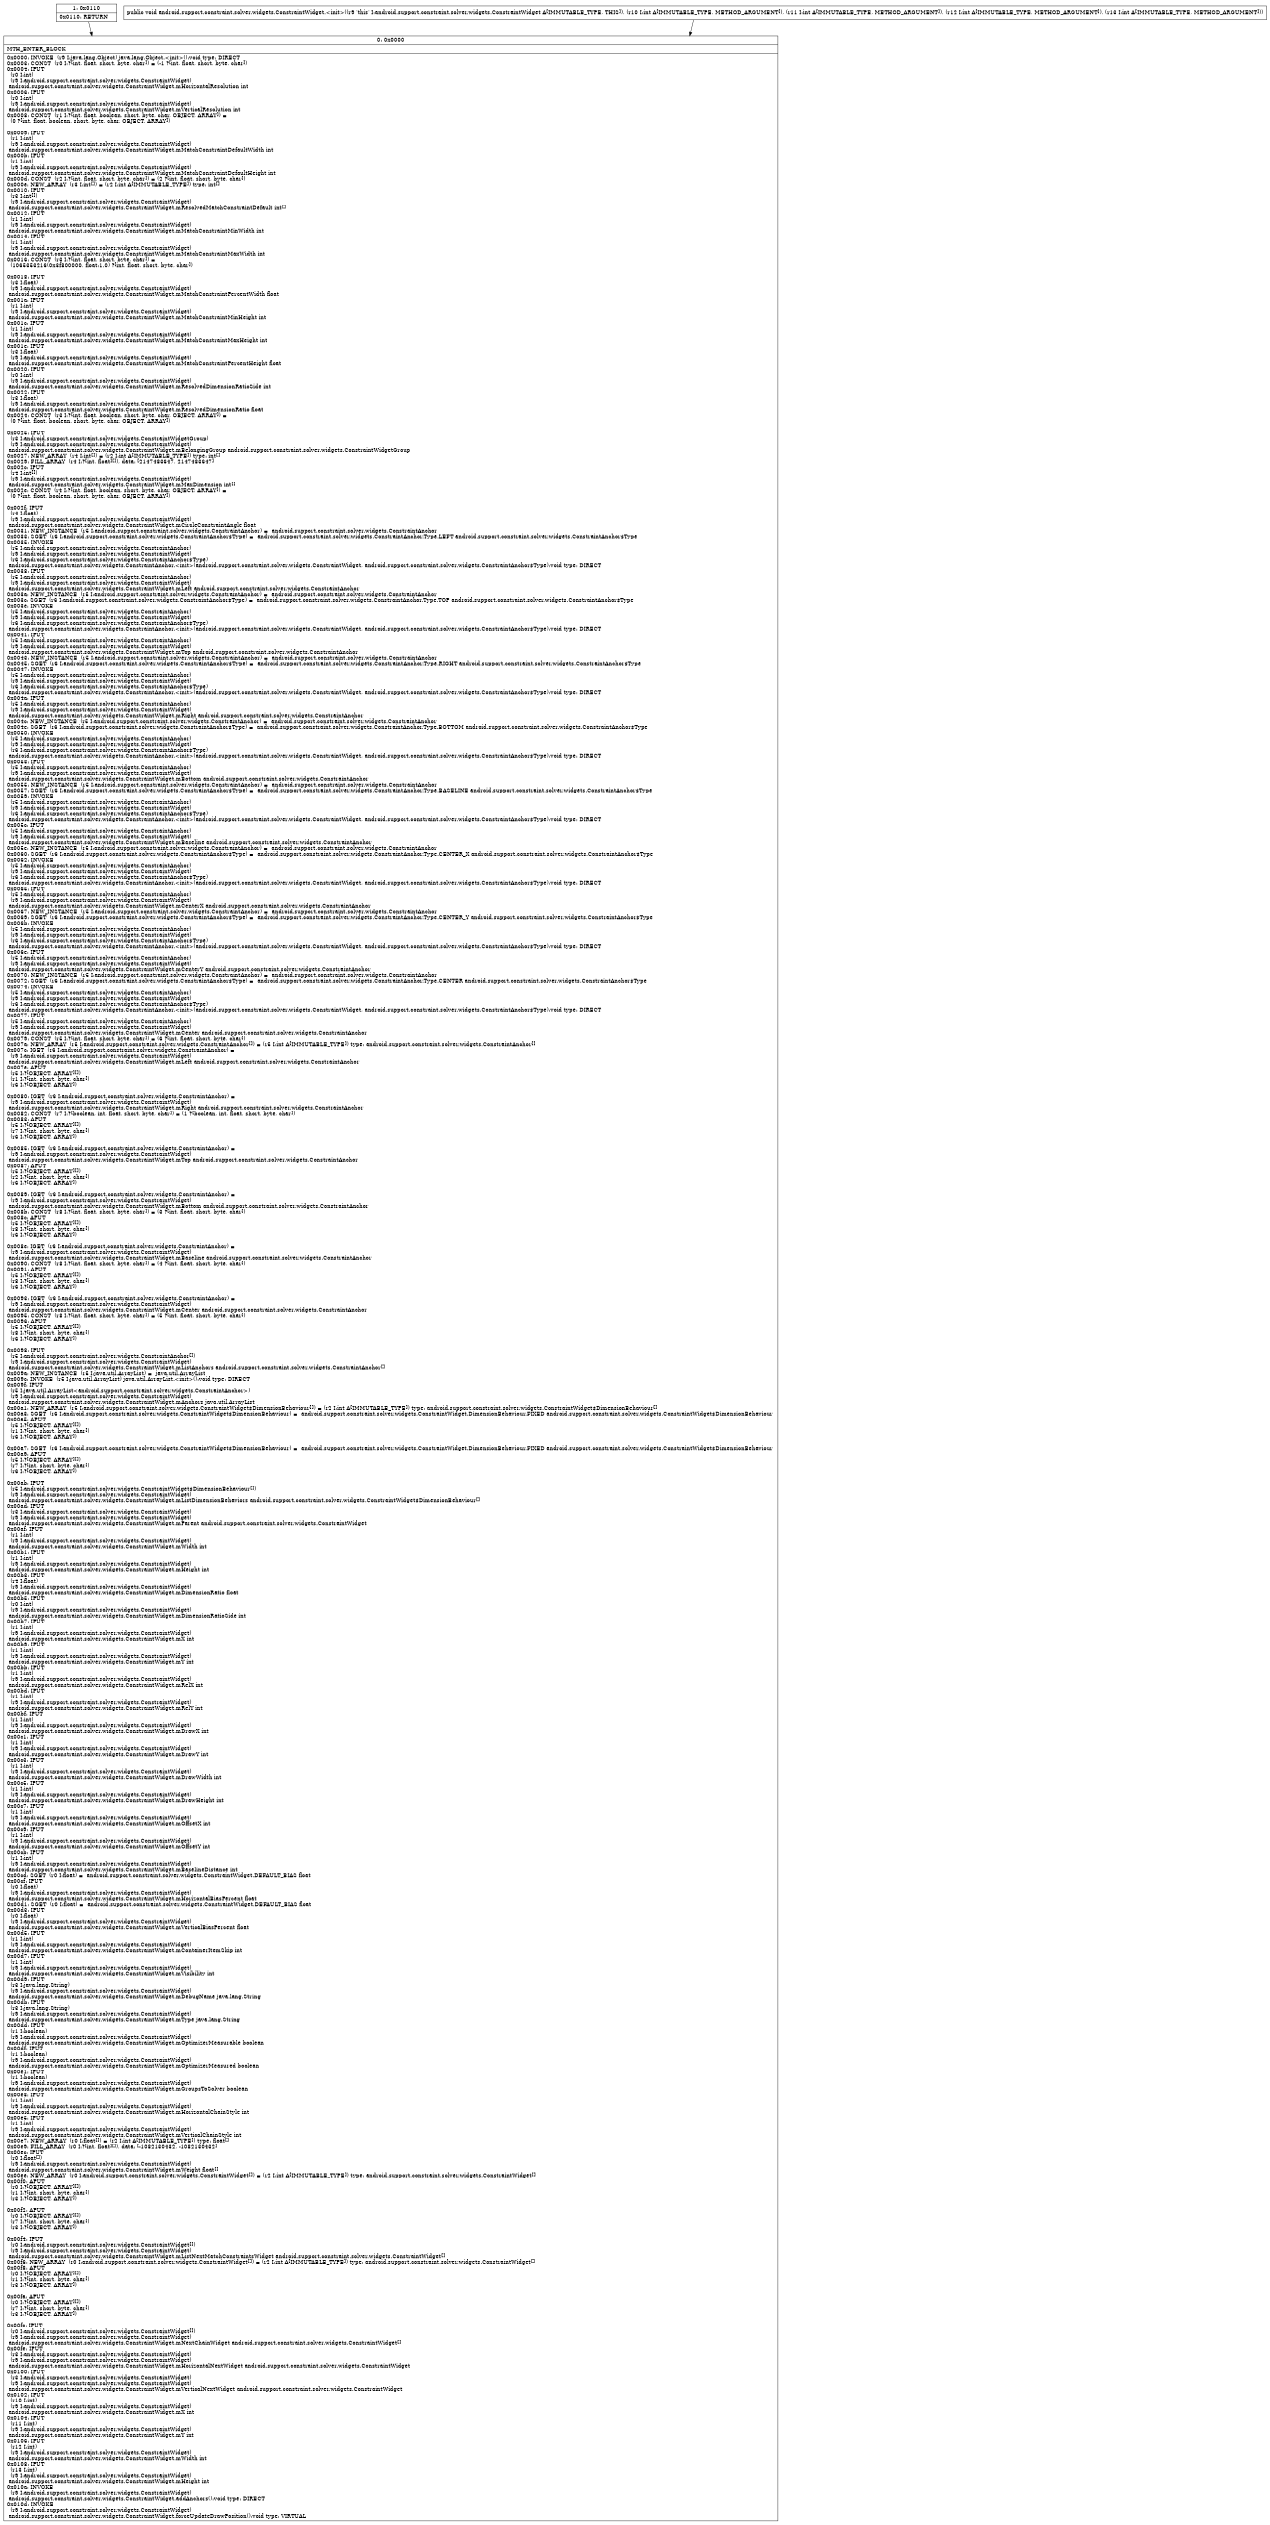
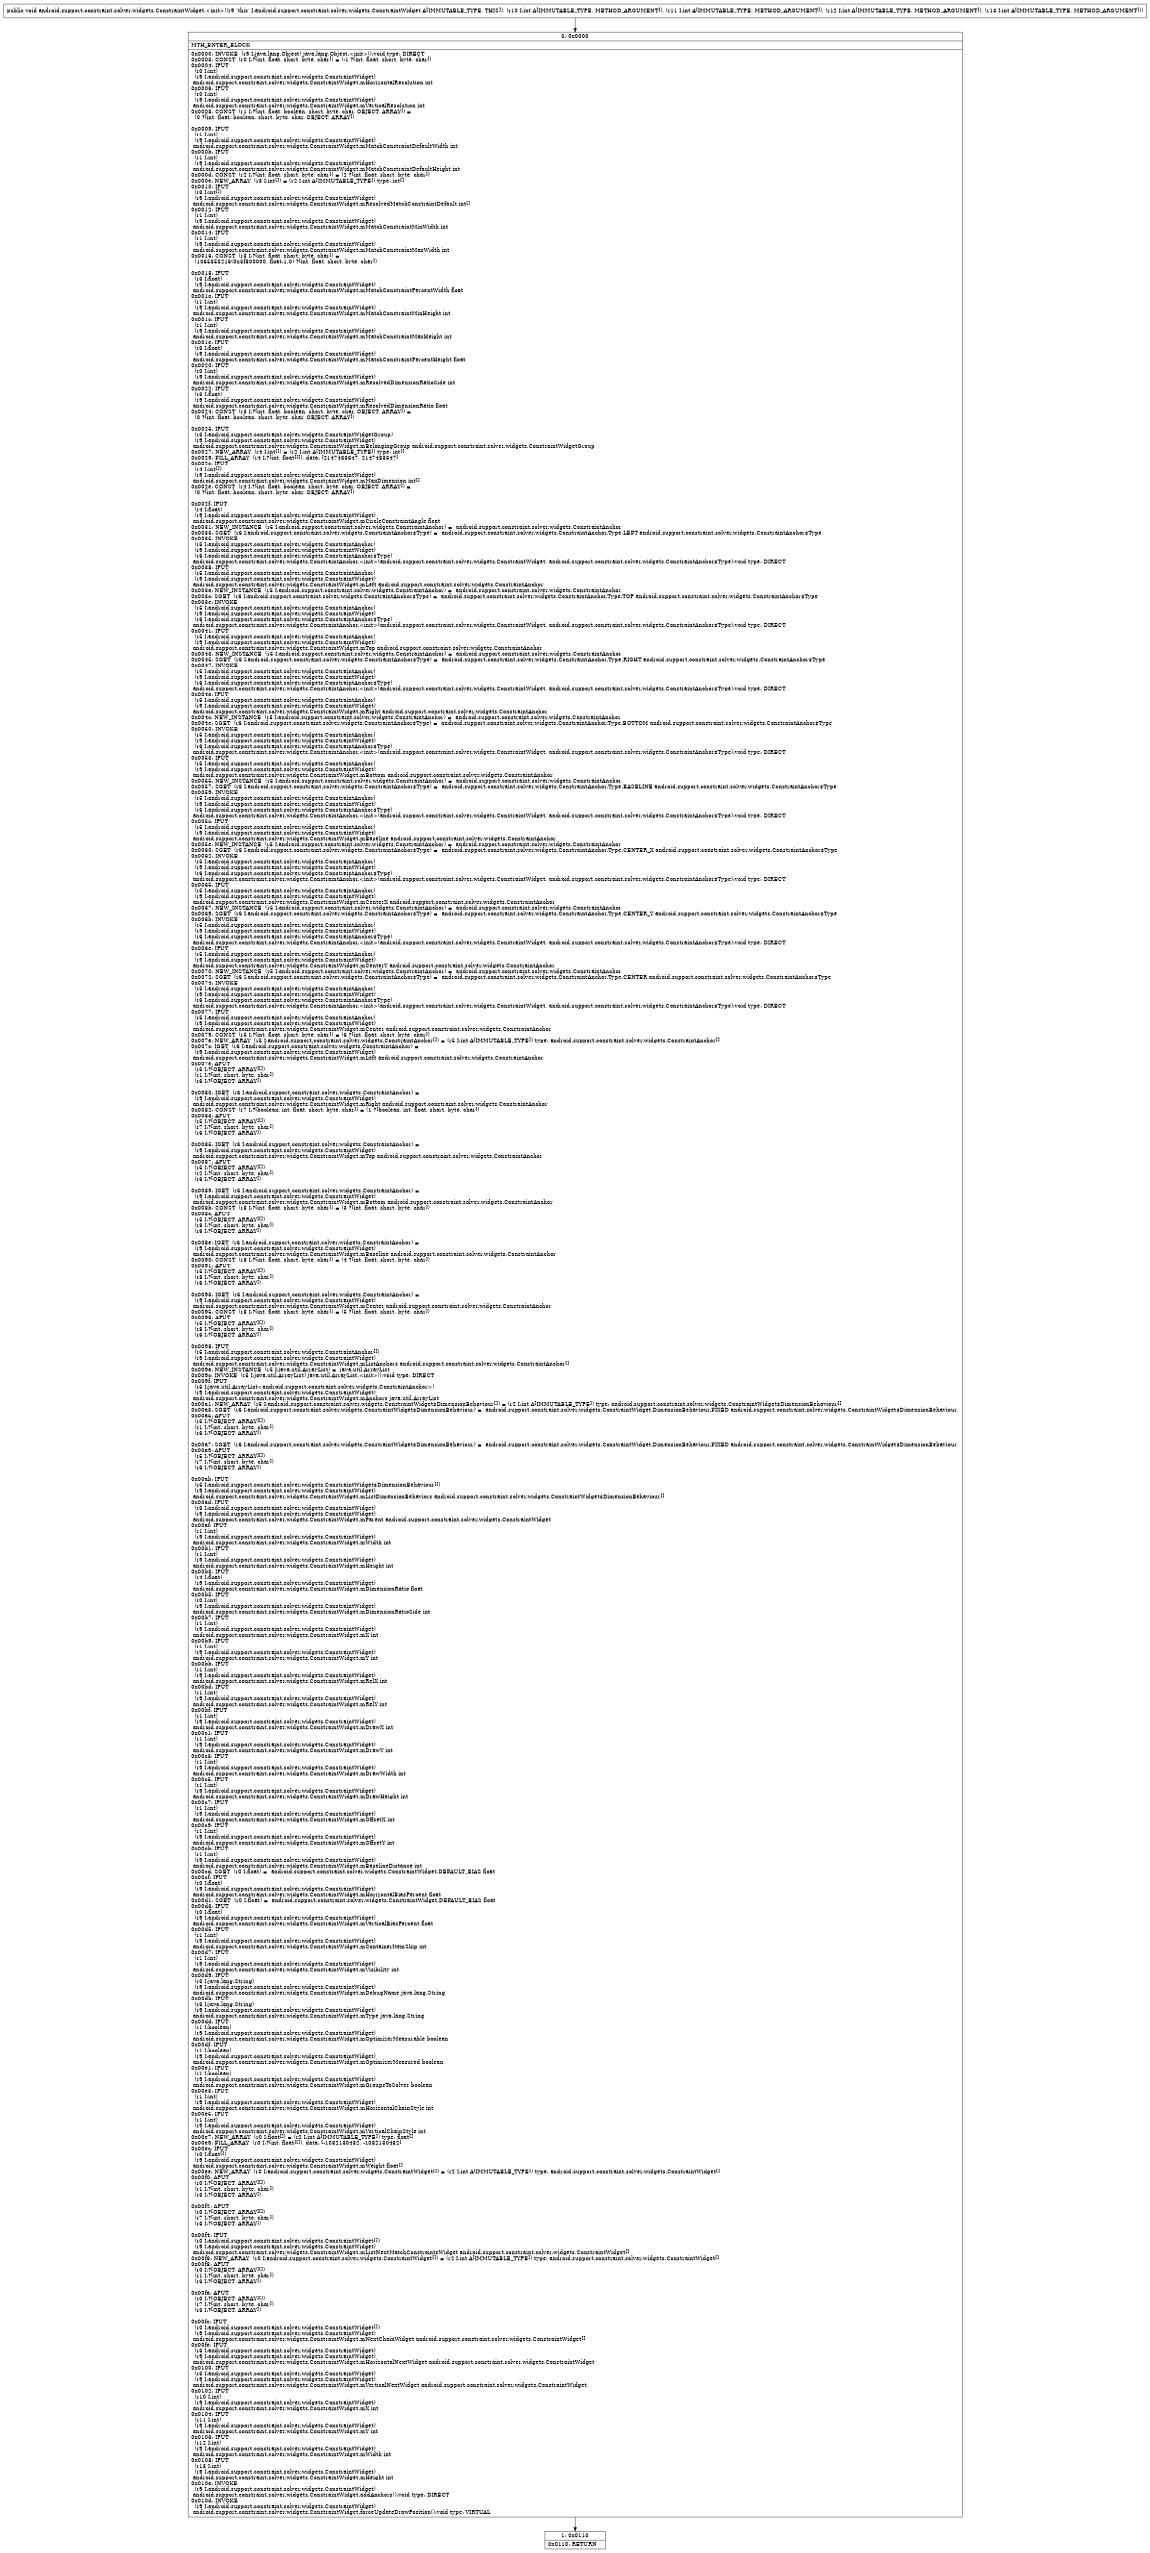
edge "1: 0x0110" -> "0: 0x0000": reversed
